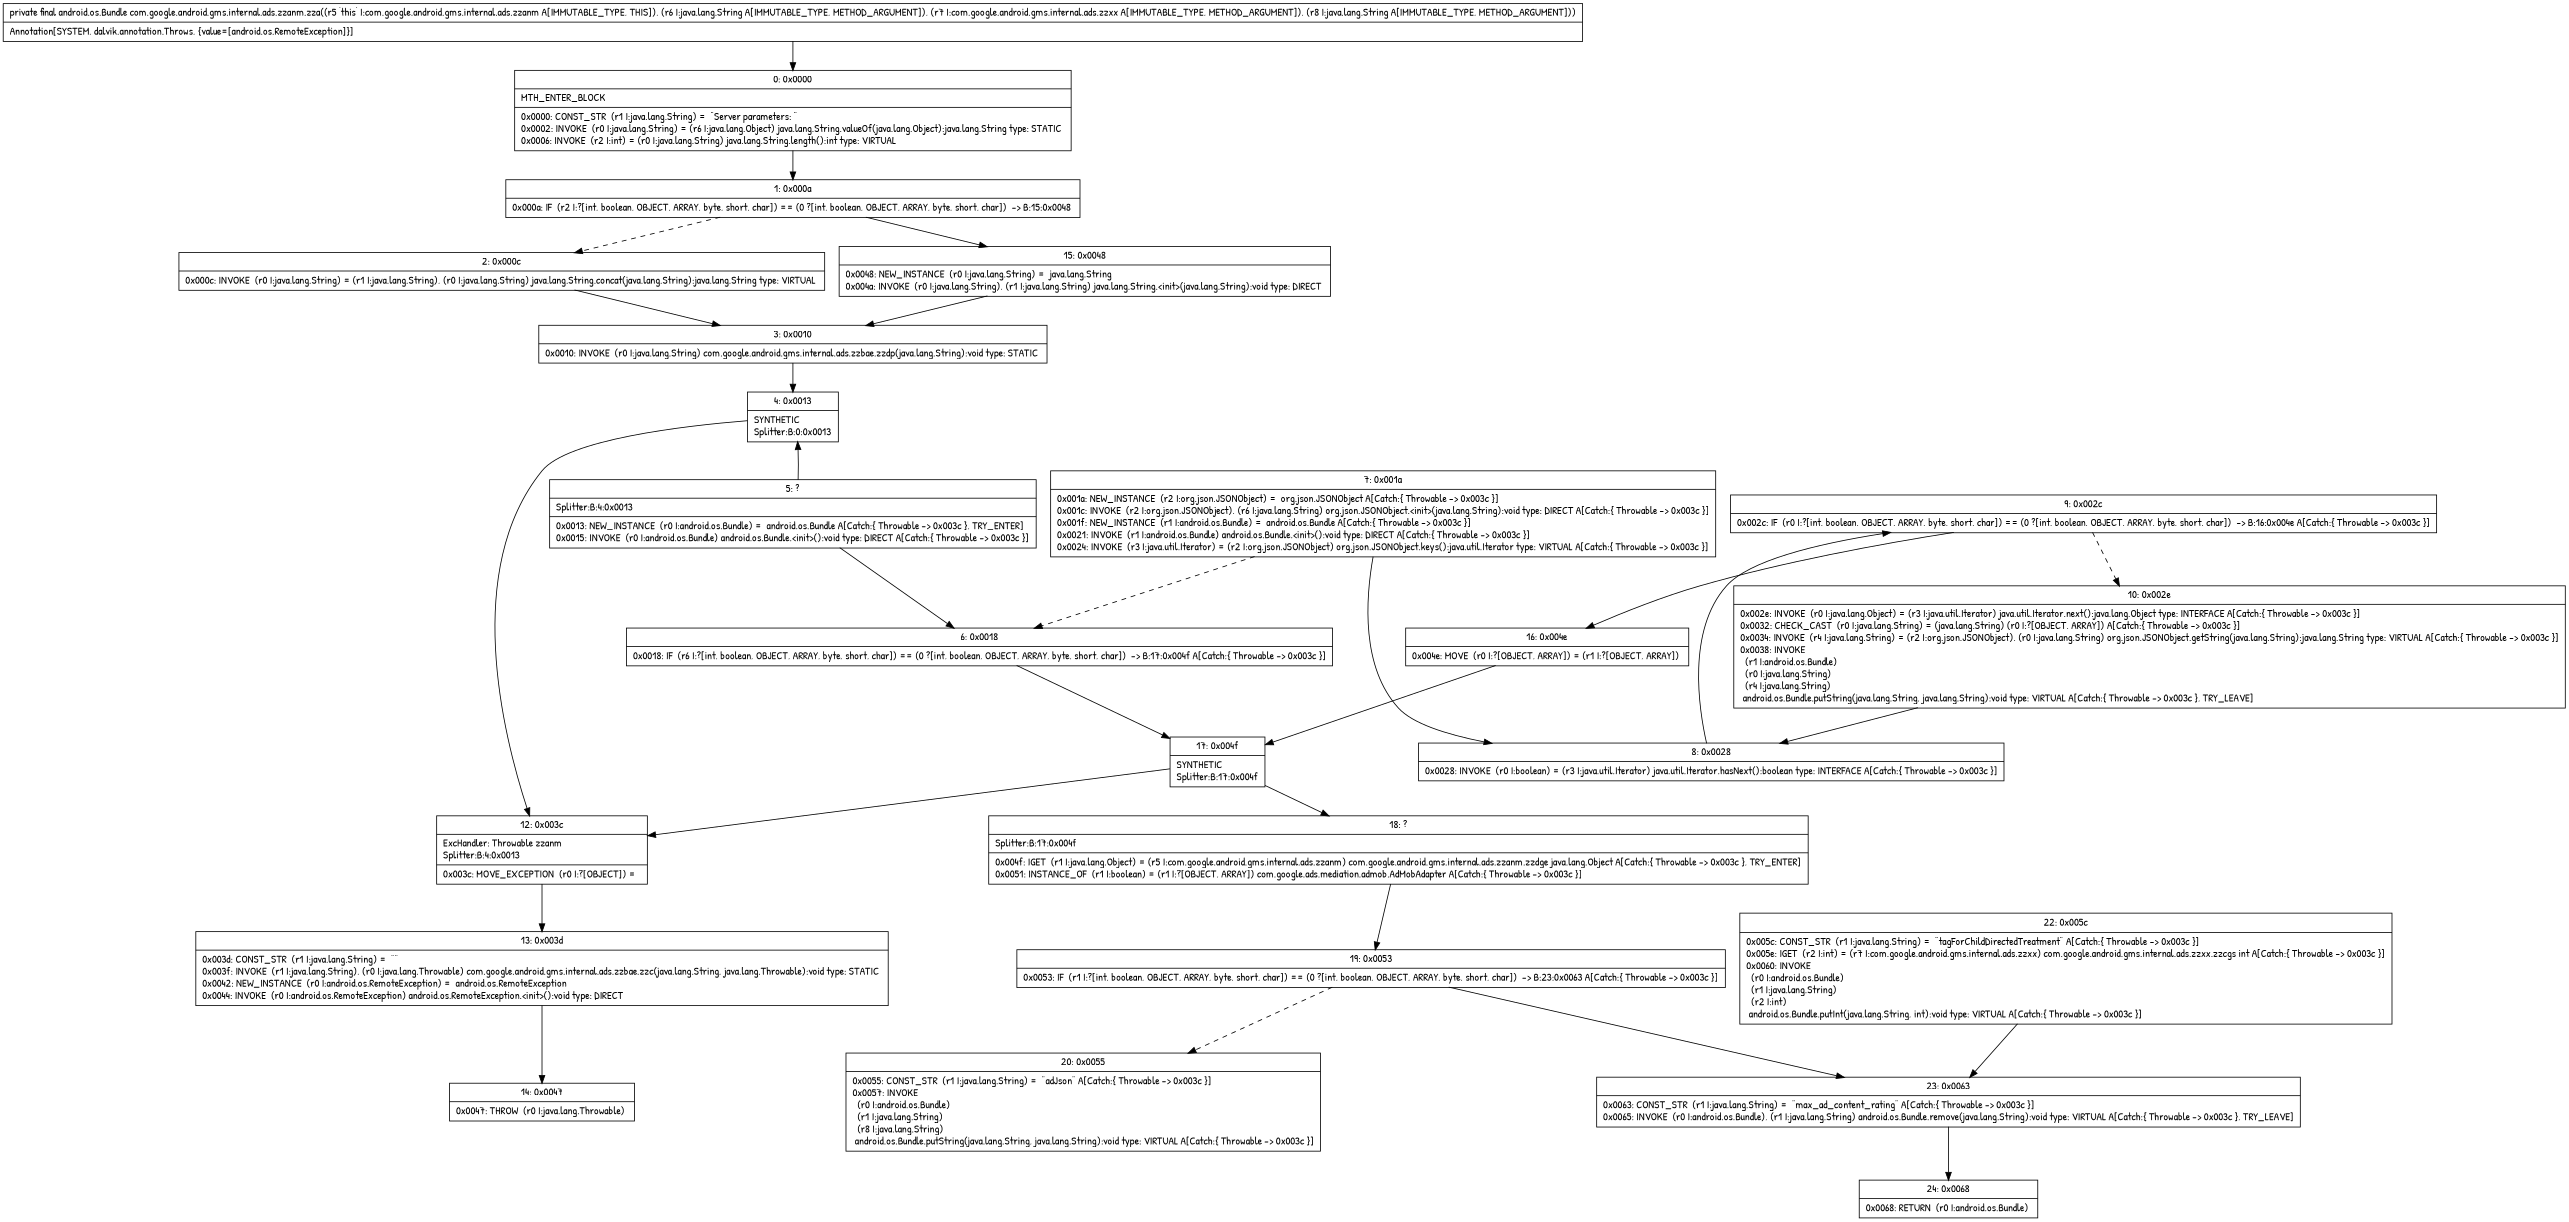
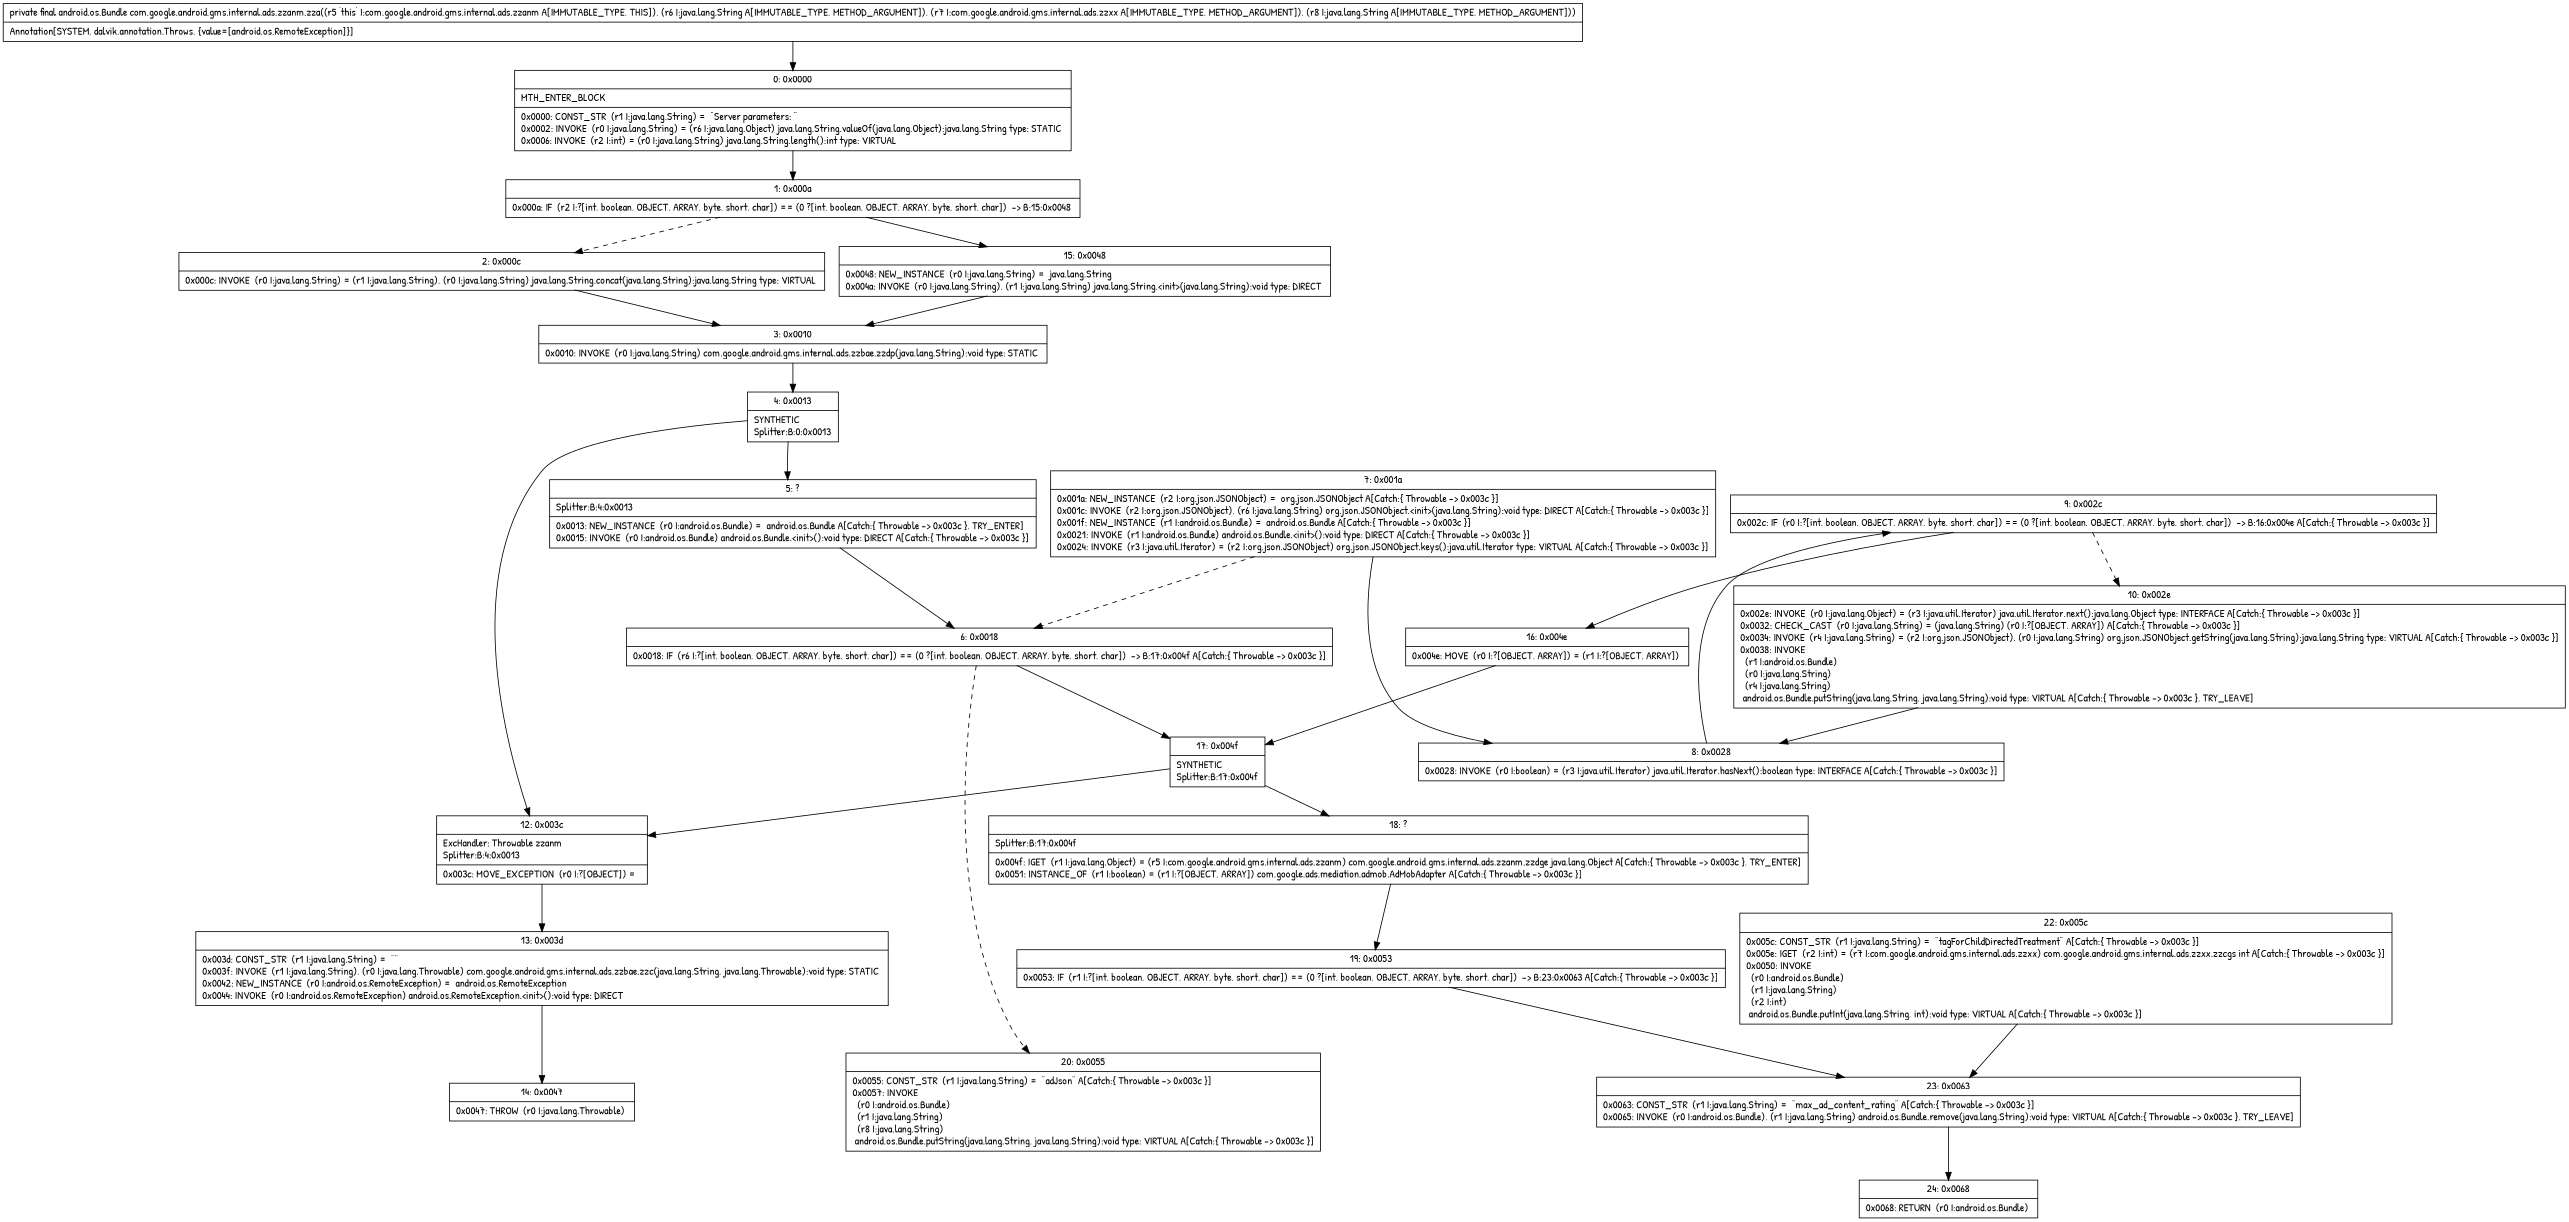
edge "5: ?" -> "4: 0x0013": reversed
node "22: 0x005c": text "0x0060: INVOKE" -> "0x0050: INVOKE"
edge "19: 0x0053" -> "20: 0x0055": now "6: 0x0018" -> "20: 0x0055"
